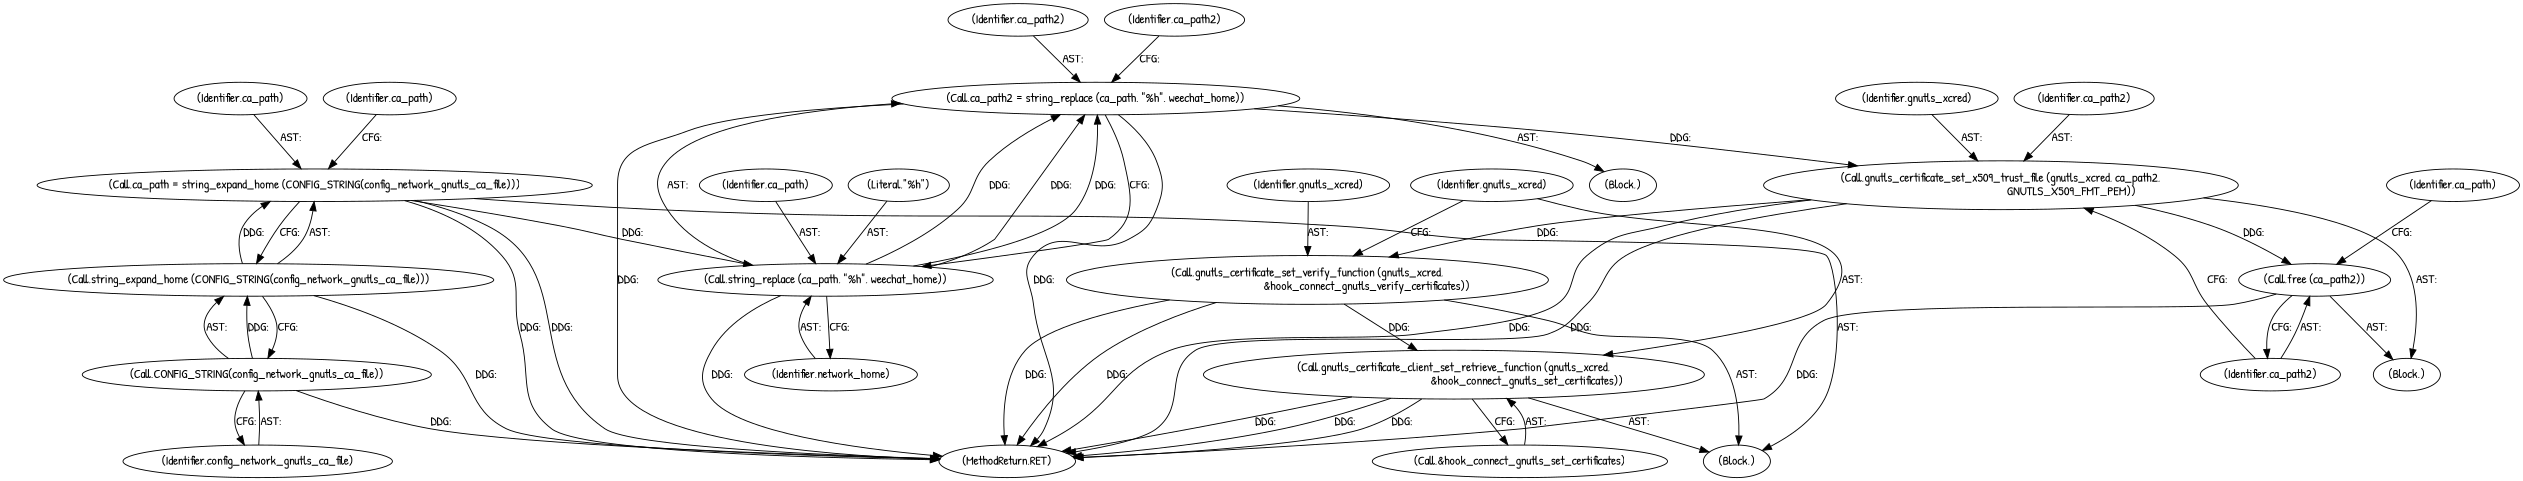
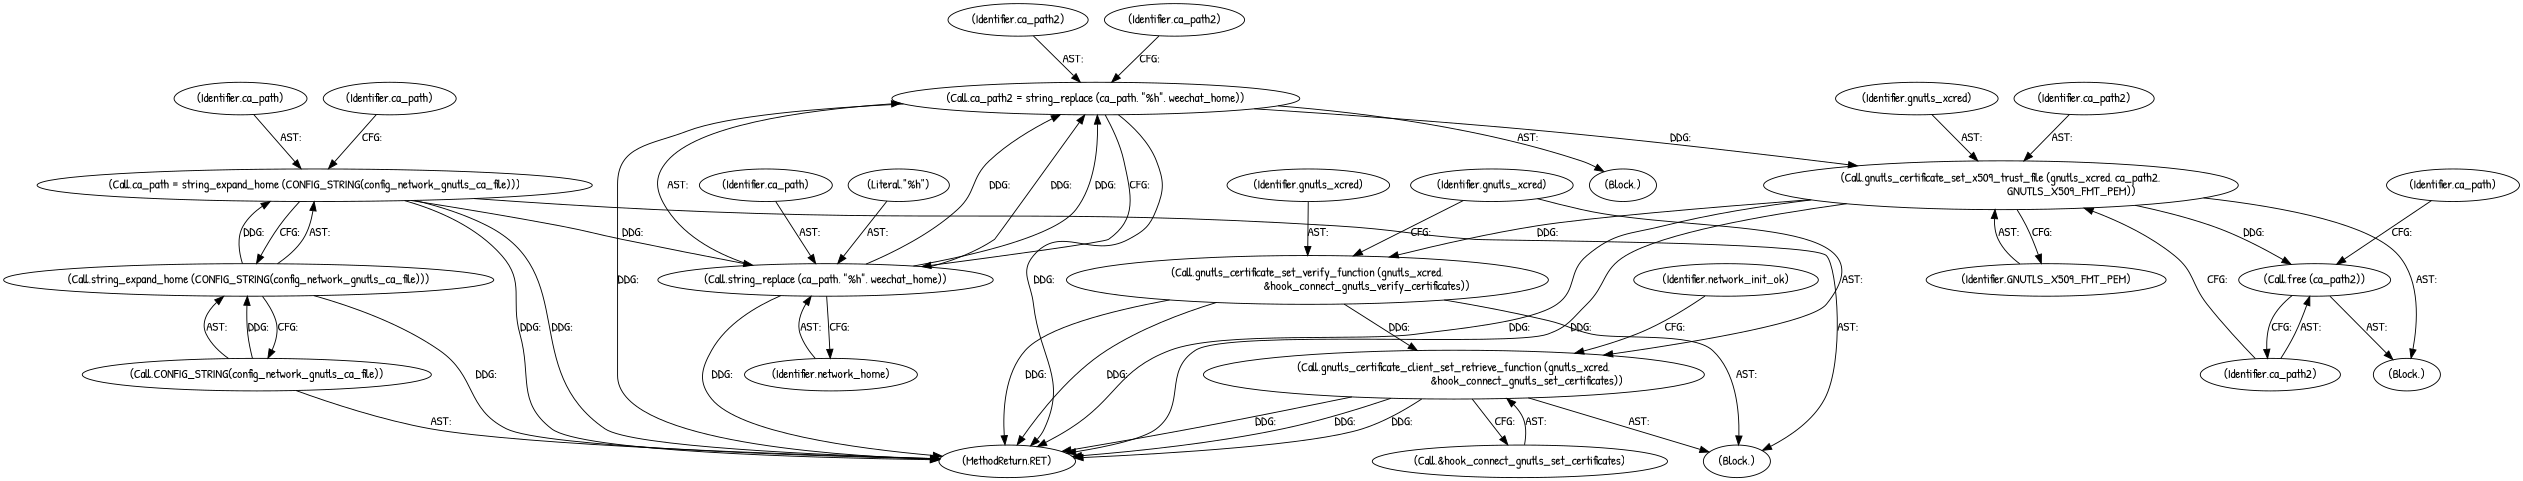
node "(Identifier,network_init_ok)": added
node "(Identifier,GNUTLS_X509_FMT_PEM)": added
edge "(Call,free (ca_path2))" -> "(MethodReturn,RET)": removed, label "DDG:"
edge "(Call,CONFIG_STRING(config_network_gnutls_ca_file))" -> "(MethodReturn,RET)": label "DDG: " -> "AST: "
node "(Identifier,config_network_gnutls_ca_file)": removed
